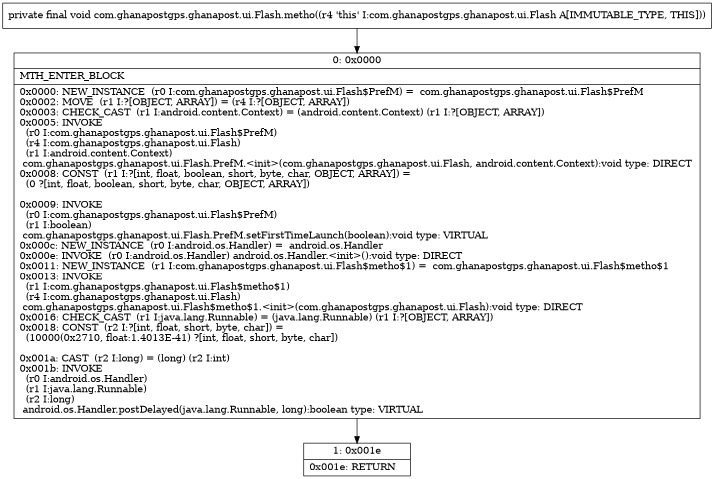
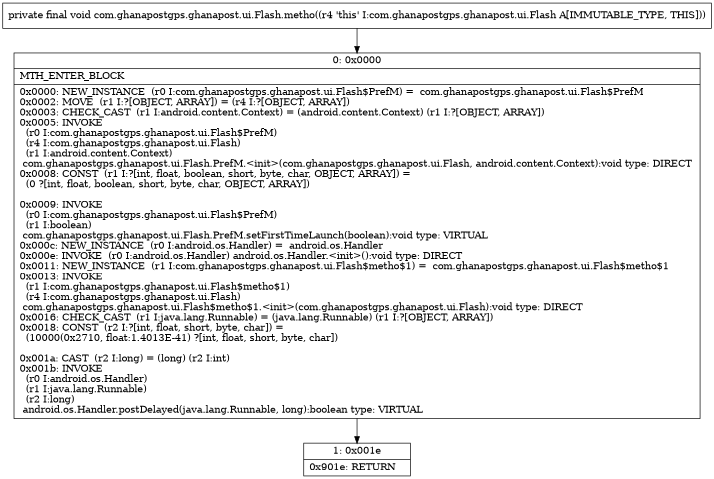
node "1: 0x001e": text "0x001e: RETURN" -> "0x901e: RETURN"
